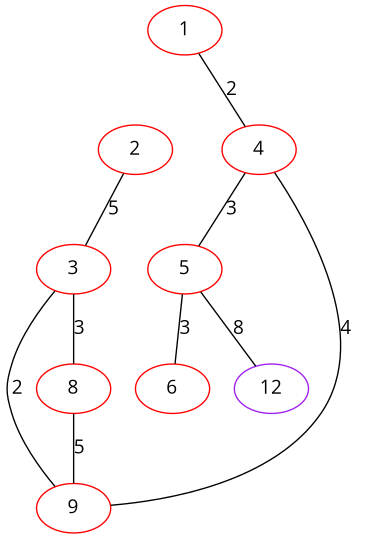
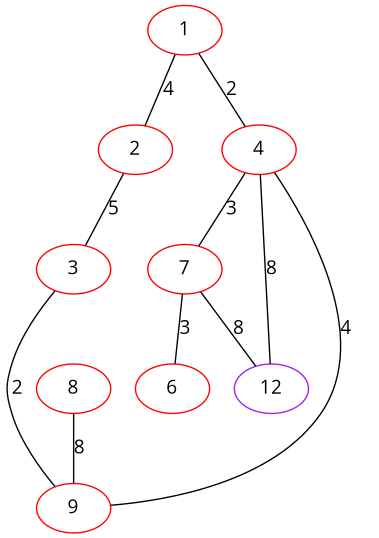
edge "1" -- "2": added, label "4"
node "5": label "5" -> "7"
edge "4" -- "12": added, label "8"
edge "3" -- "8": removed, label "3"
edge "8" -- "9": label "5" -> "8"
